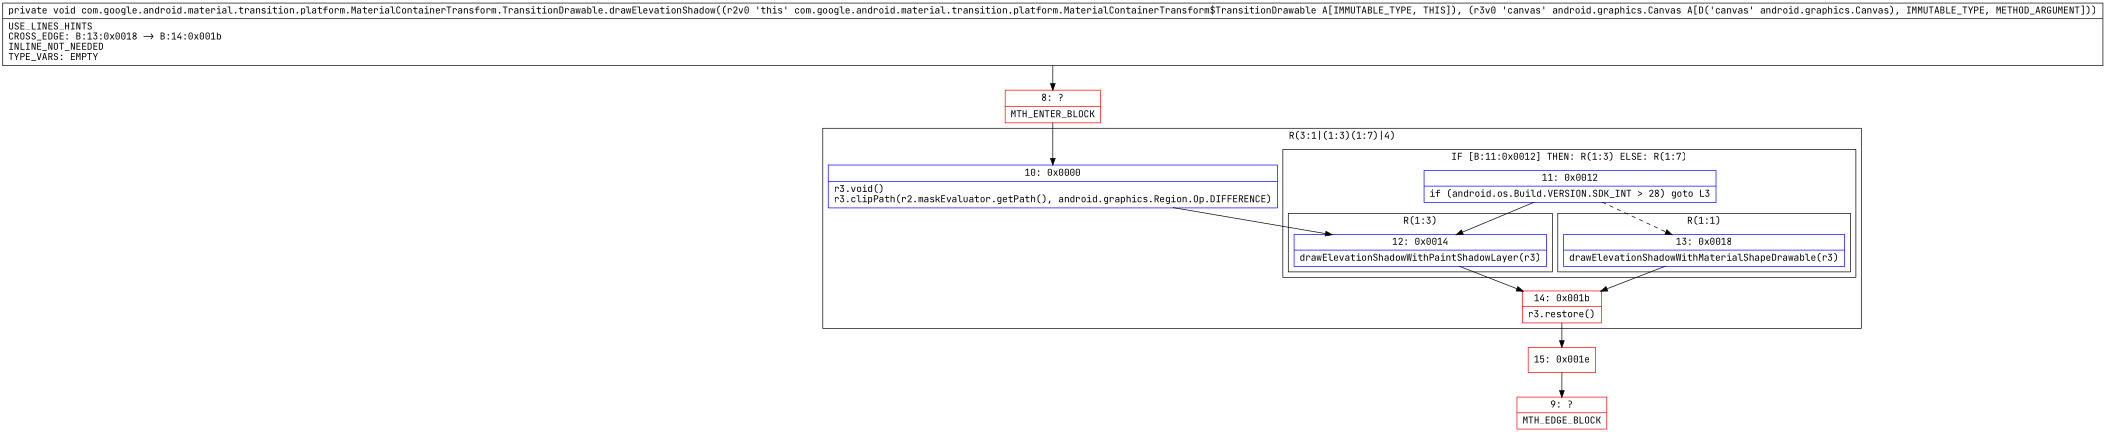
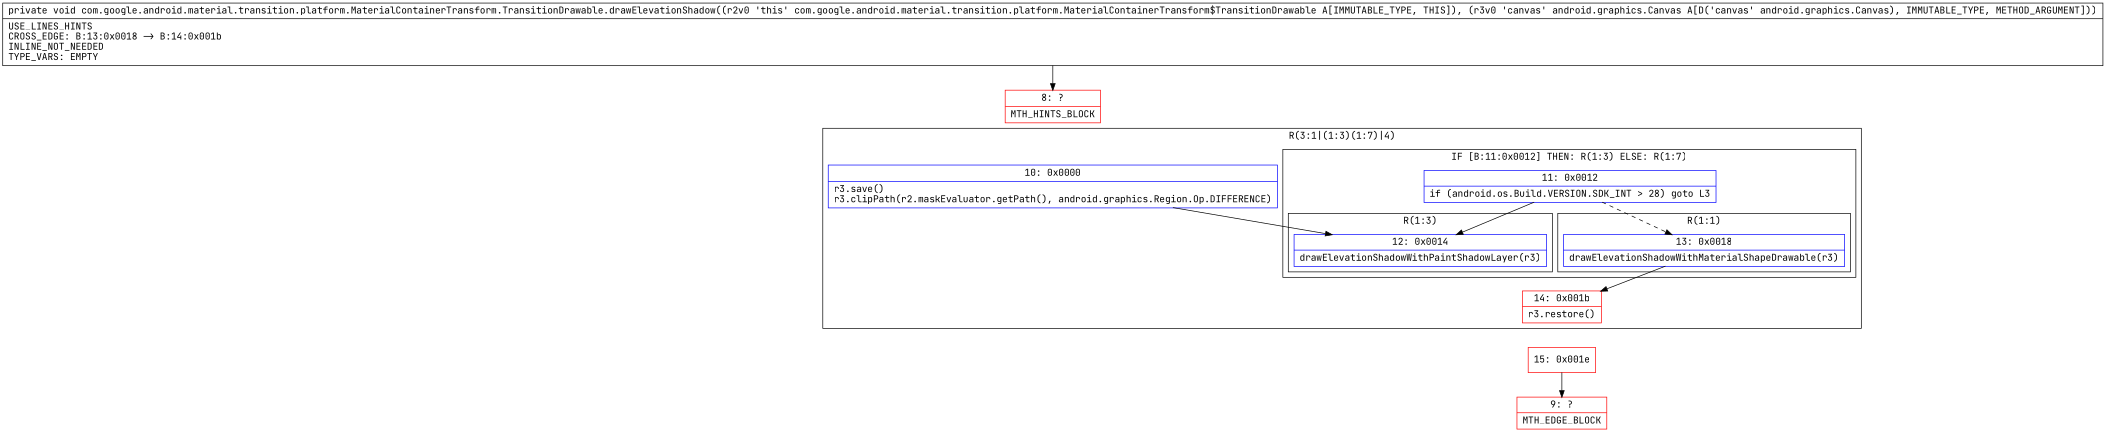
node "8: ?": text "MTH_ENTER_BLOCK" -> "MTH_HINTS_BLOCK"
edge "8: ?" -> "10: 0x0000": removed
node "10: 0x0000": text "r3.void()" -> "r3.save()"
edge "12: 0x0014" -> "14: 0x001b": removed
edge "14: 0x001b" -> "15: 0x001e": removed
